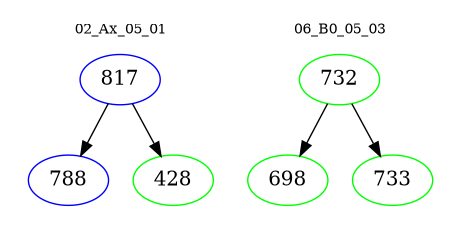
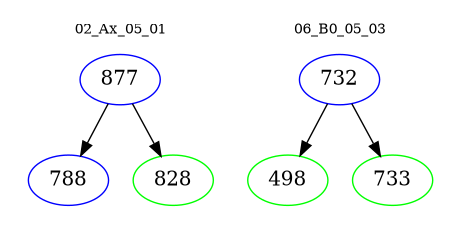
node "817": label "817" -> "877"
node "732": color green -> blue
node "428": label "428" -> "828"
node "698": label "698" -> "498"
